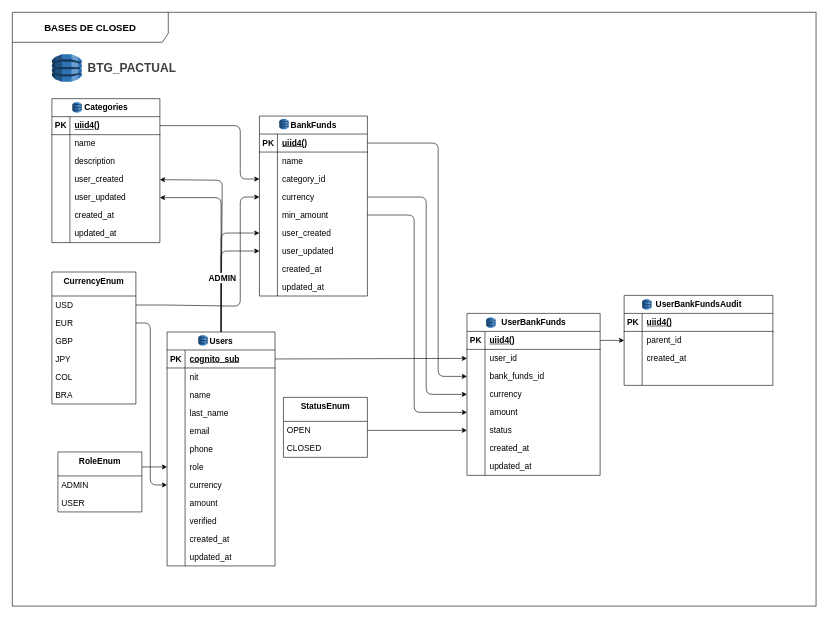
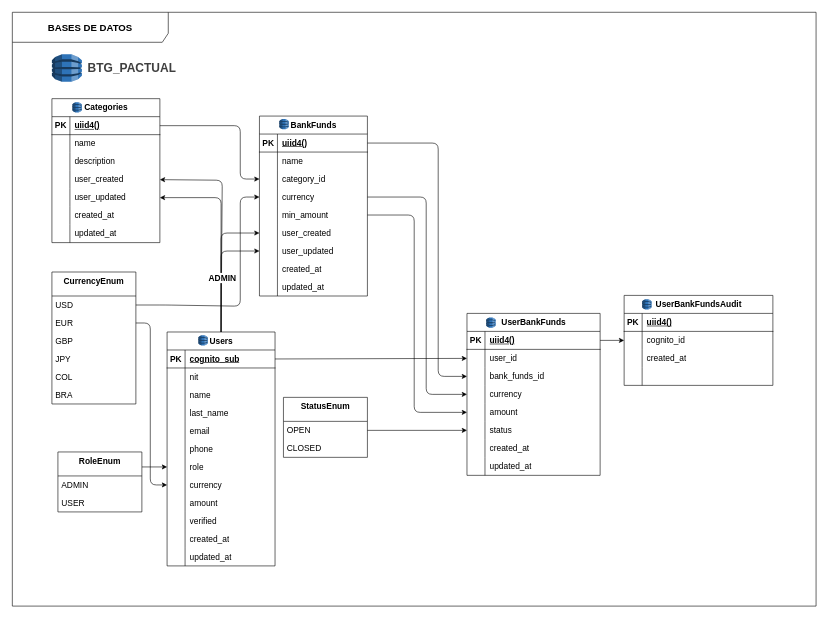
node "BASES DE CLOSED": label "BASES DE CLOSED" -> "BASES DE DATOS"
node "parent_id": label "parent_id" -> "cognito_id"
